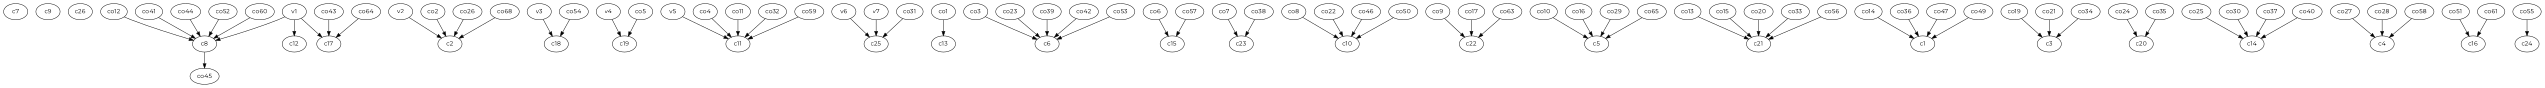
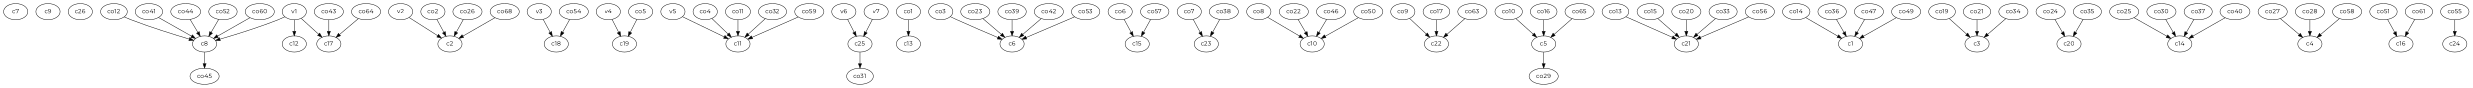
edge "co31" -> "c25": reversed
edge "co29" -> "c5": reversed
